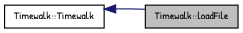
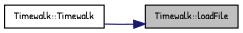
edge "Timewalk::loadFile" -> "Timewalk::Timewalk": reversed
